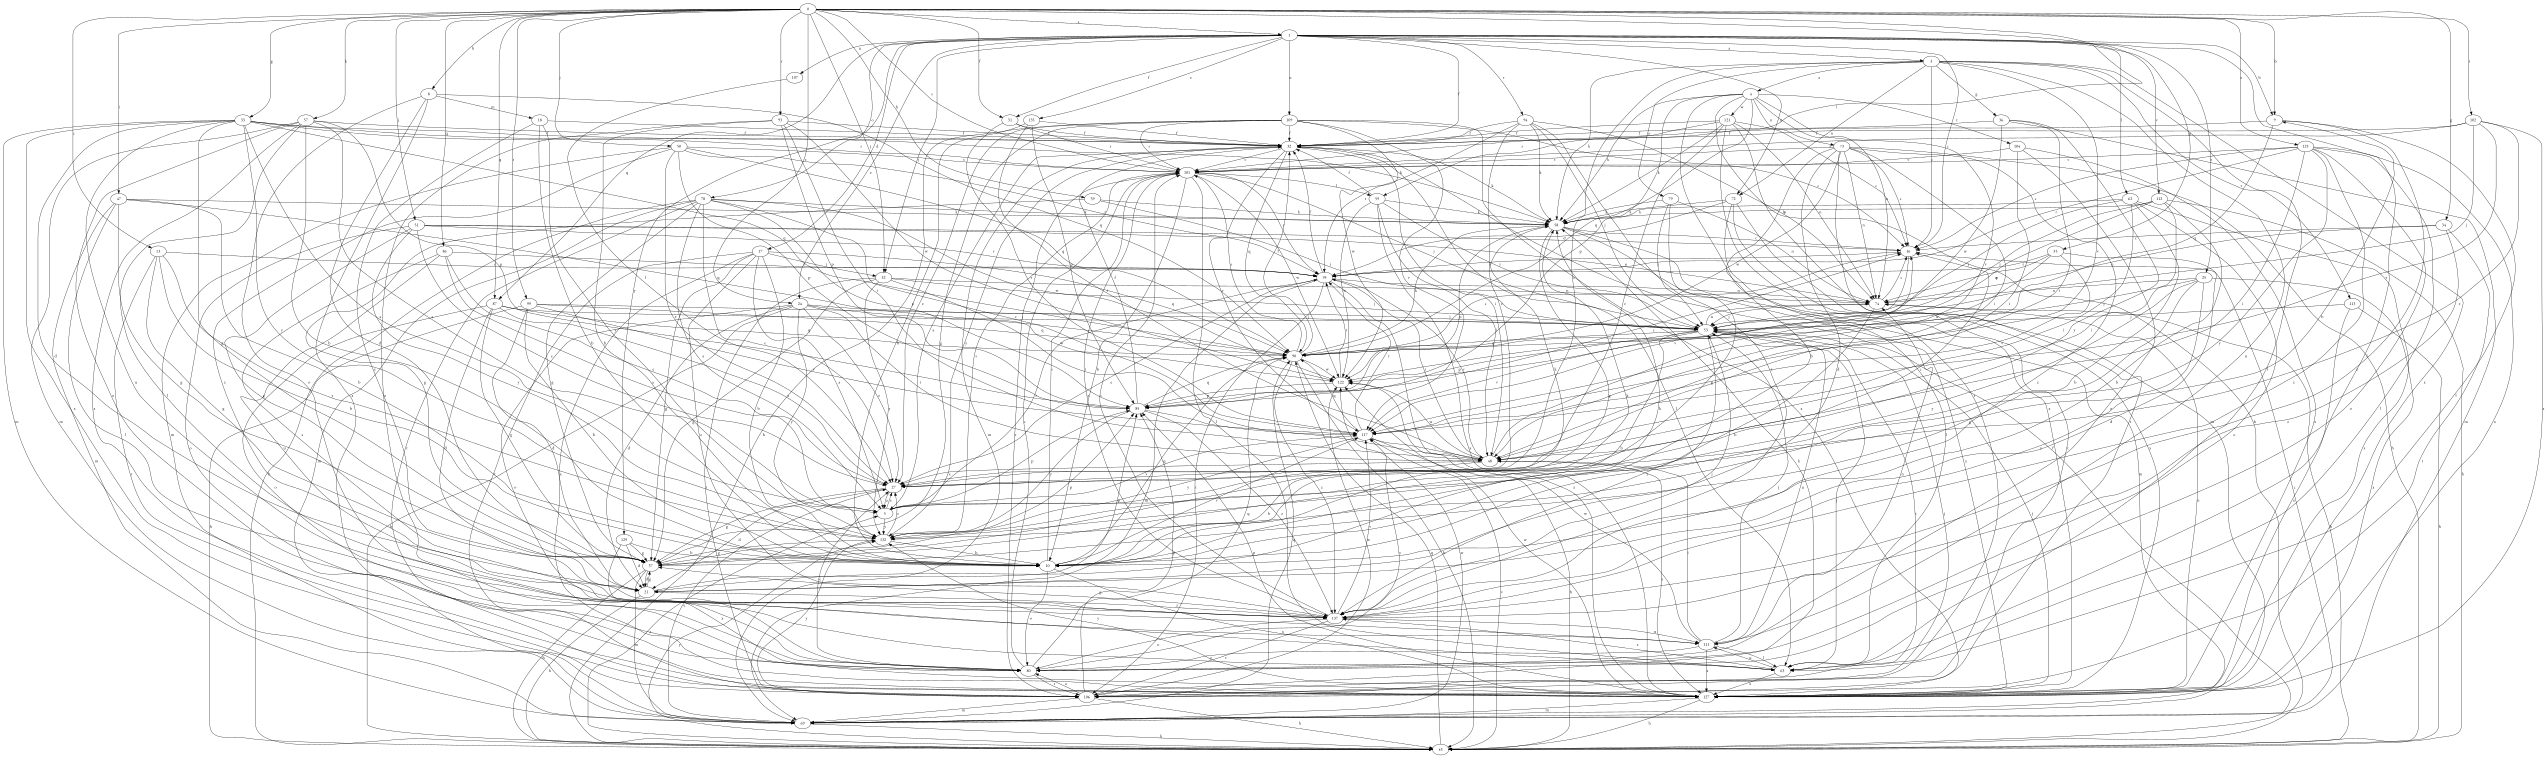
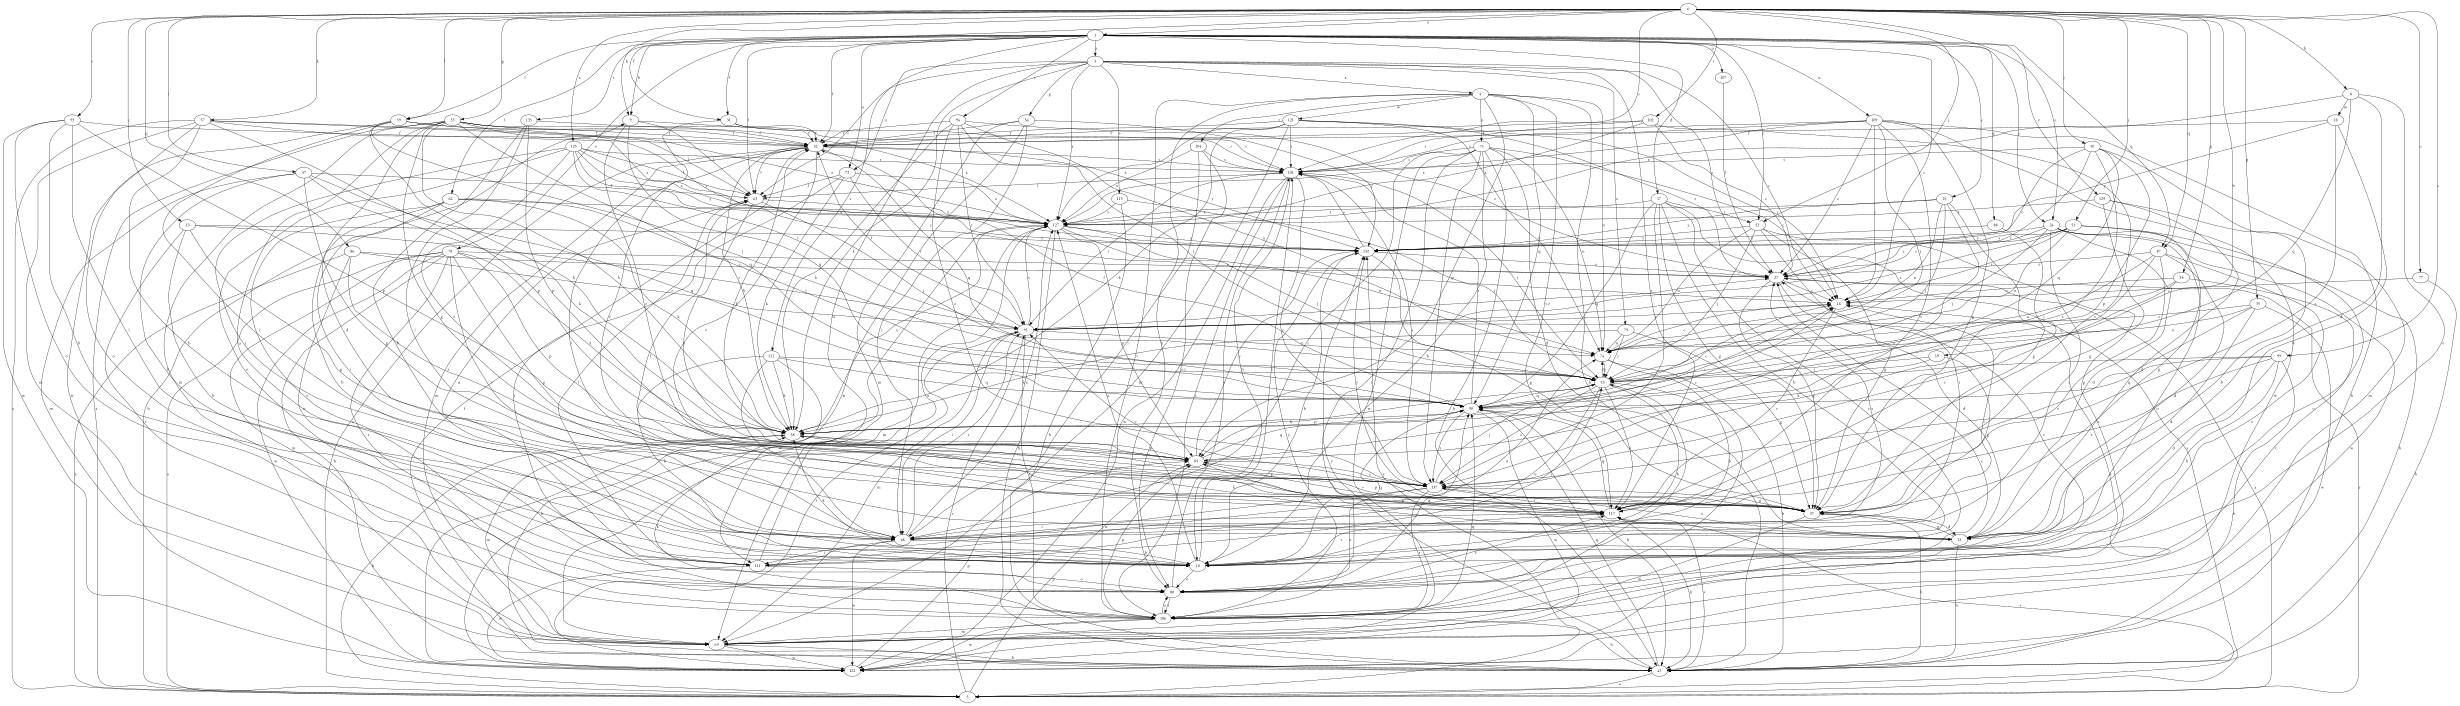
edge "4" -> "58": now "4" -> "80"
edge "101" -> "59": now "1" -> "59"
node "88": added
edge "102" -> "53": now "109" -> "53"
node "77": added
edge "37" -> "63": added, label "l"
edge "111" -> "48": reversed
